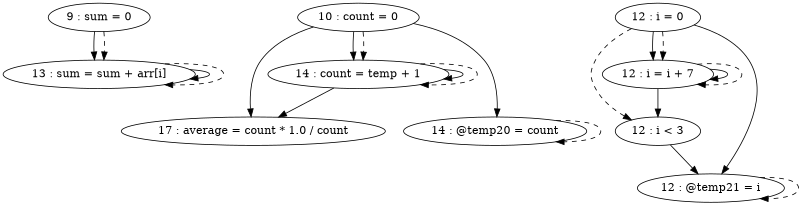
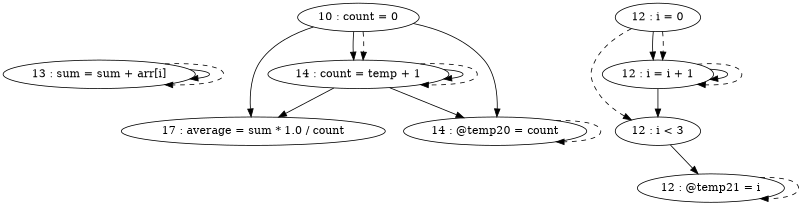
node "9 : sum = 0": removed
node "12 : i = i + 7": label "12 : i = i + 7" -> "12 : i = i + 1"
edge "12 : i = 0" -> "12 : @temp21 = i": removed
edge "14 : count = temp + 1" -> "14 : @temp20 = count": added
node "17 : average = count * 1.0 / count": label "17 : average = count * 1.0 / count" -> "17 : average = sum * 1.0 / count"
